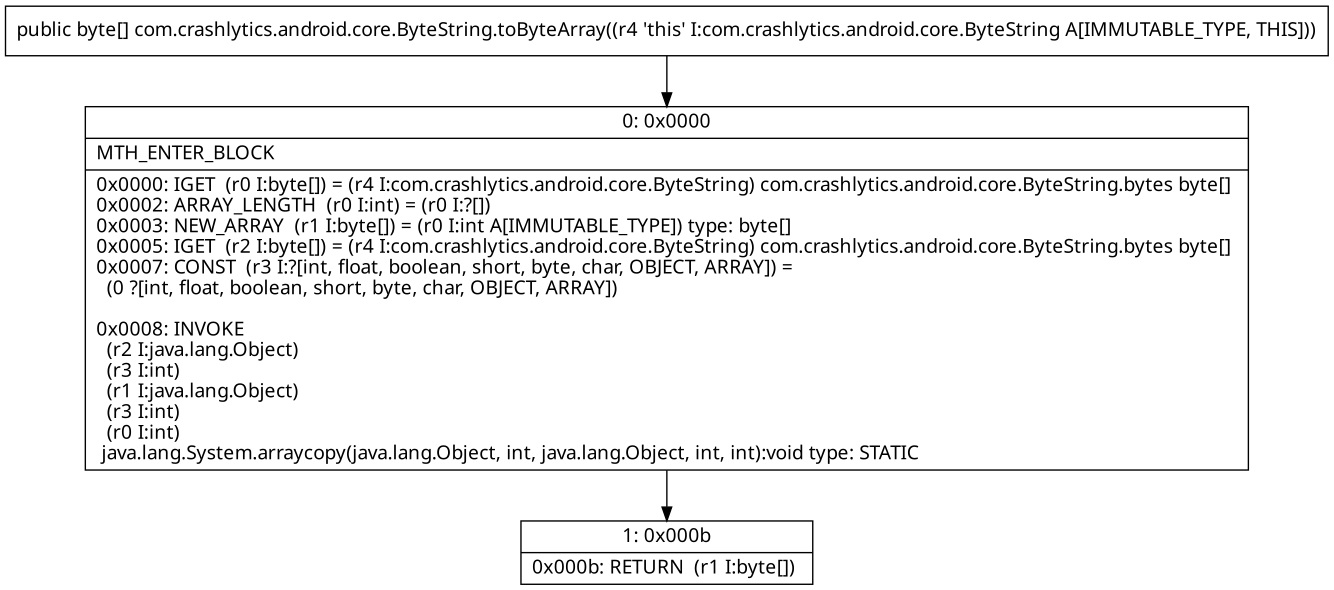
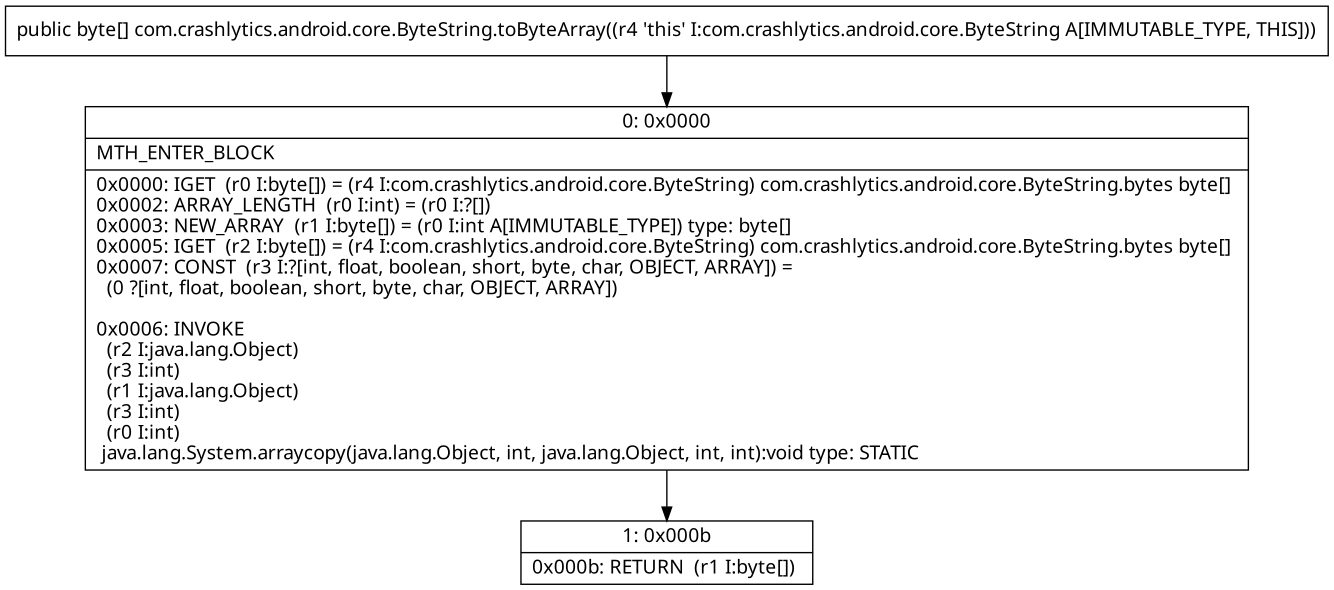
node "0: 0x0000": text "0x0008: INVOKE" -> "0x0006: INVOKE"
